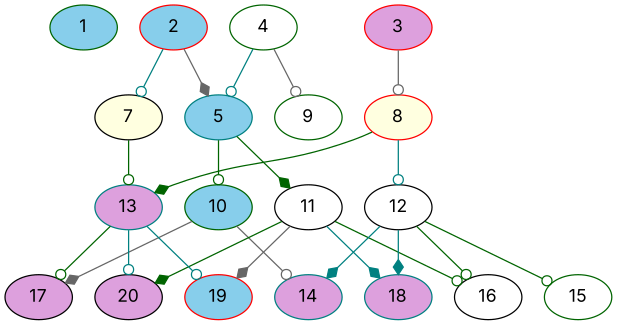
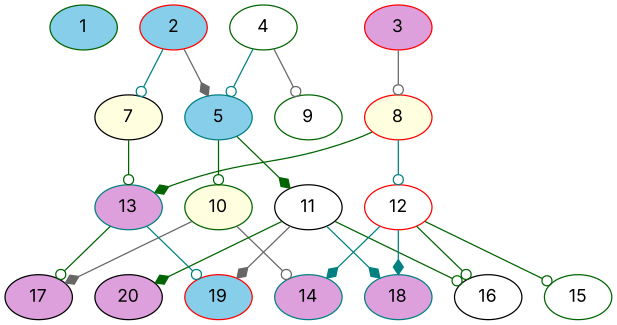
node "10": fillcolor skyblue -> lightyellow
node "12": color black -> red
edge "13" -> "20": removed
